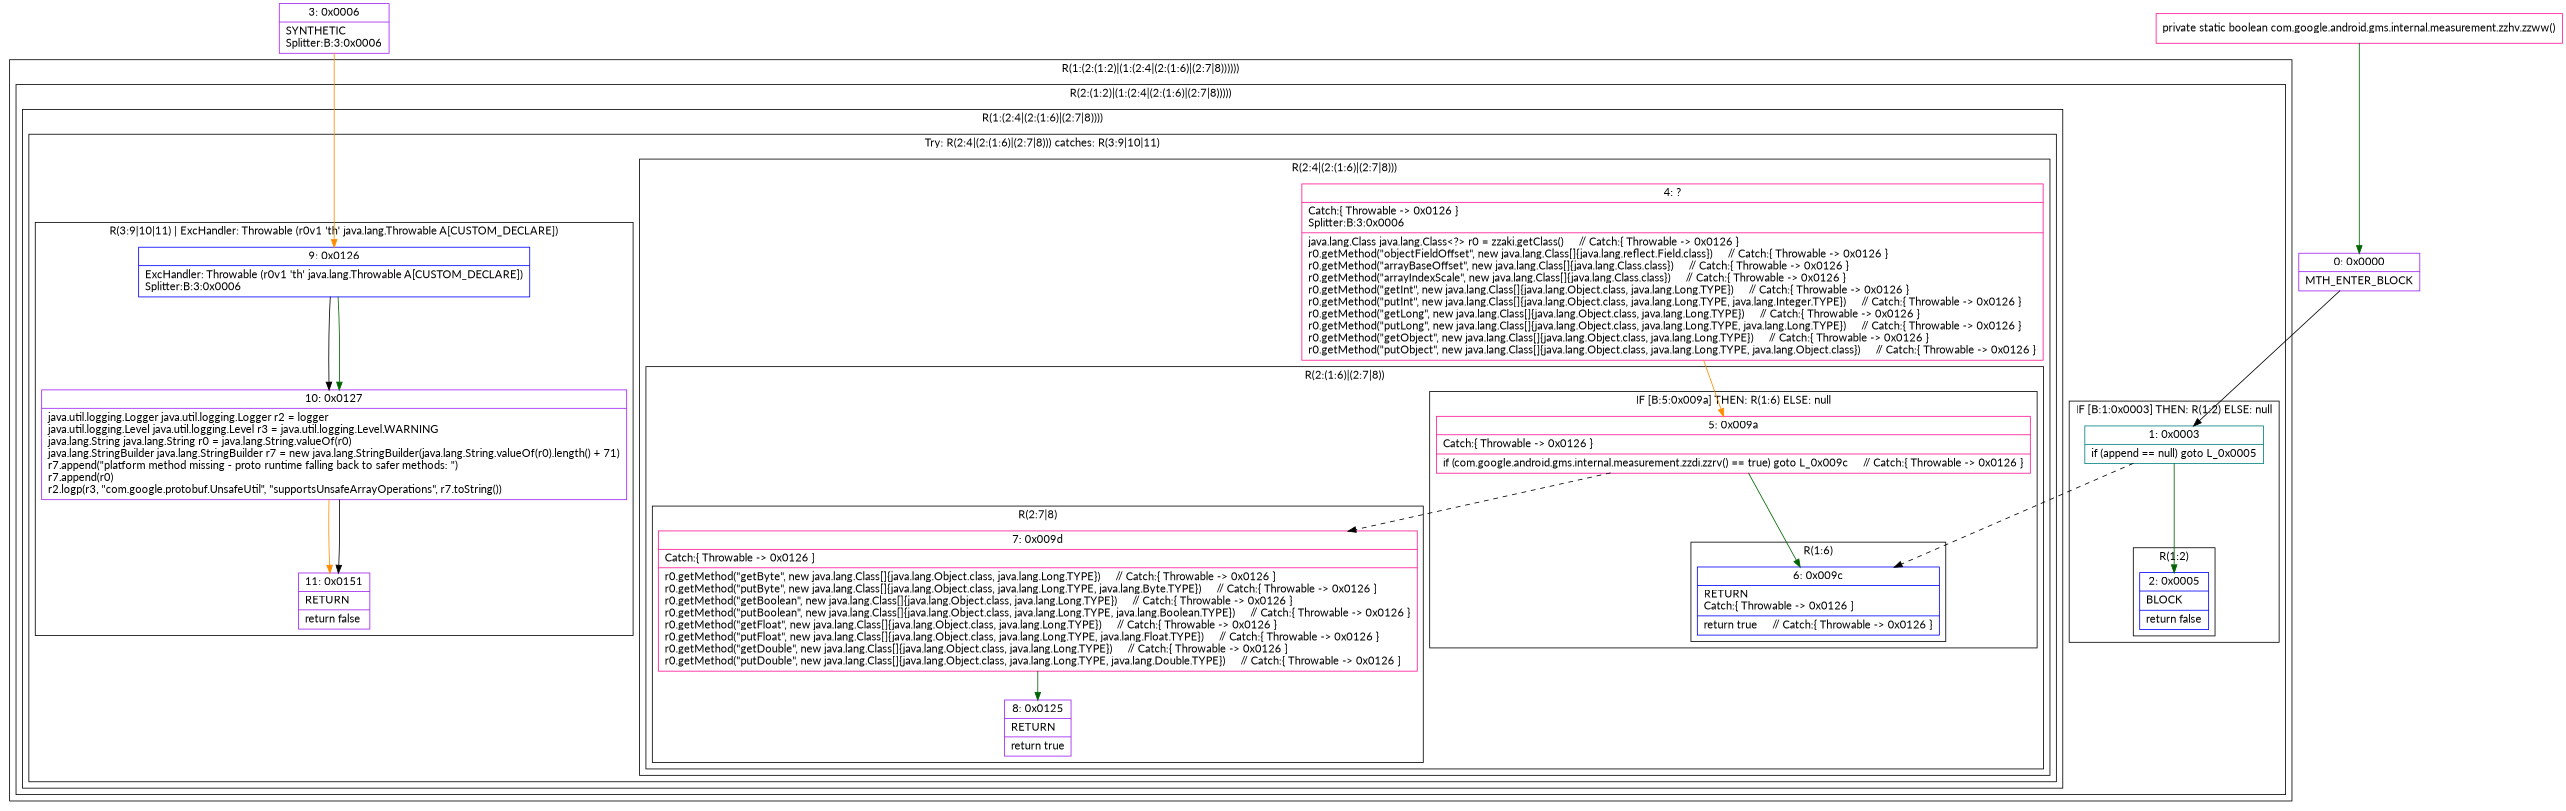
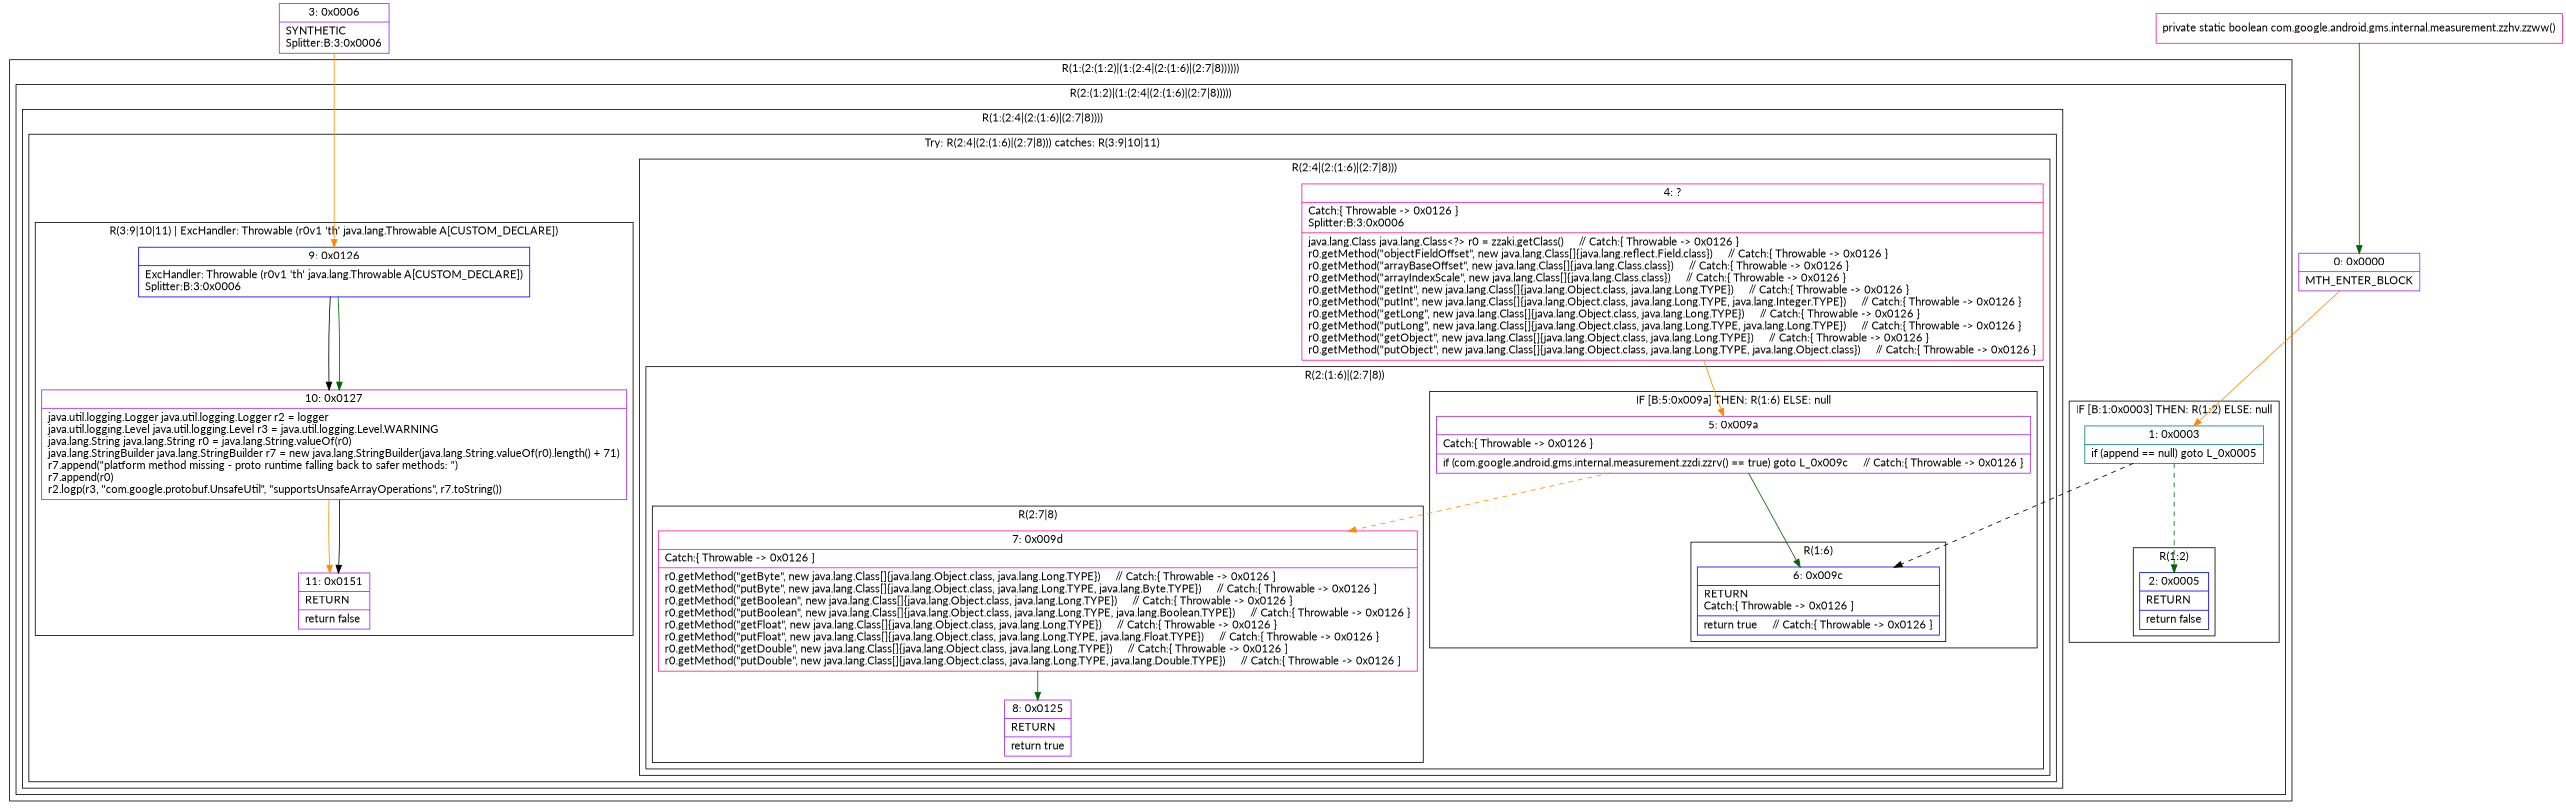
edge "0: 0x0000" -> "1: 0x0003": color black -> darkorange
node "5: 0x009a": color deeppink -> purple
edge "5: 0x009a" -> "7: 0x009d": color black -> darkorange
edge "1: 0x0003" -> "2: 0x0005": style solid -> dashed
node "2: 0x0005": text "BLOCK" -> "RETURN"
